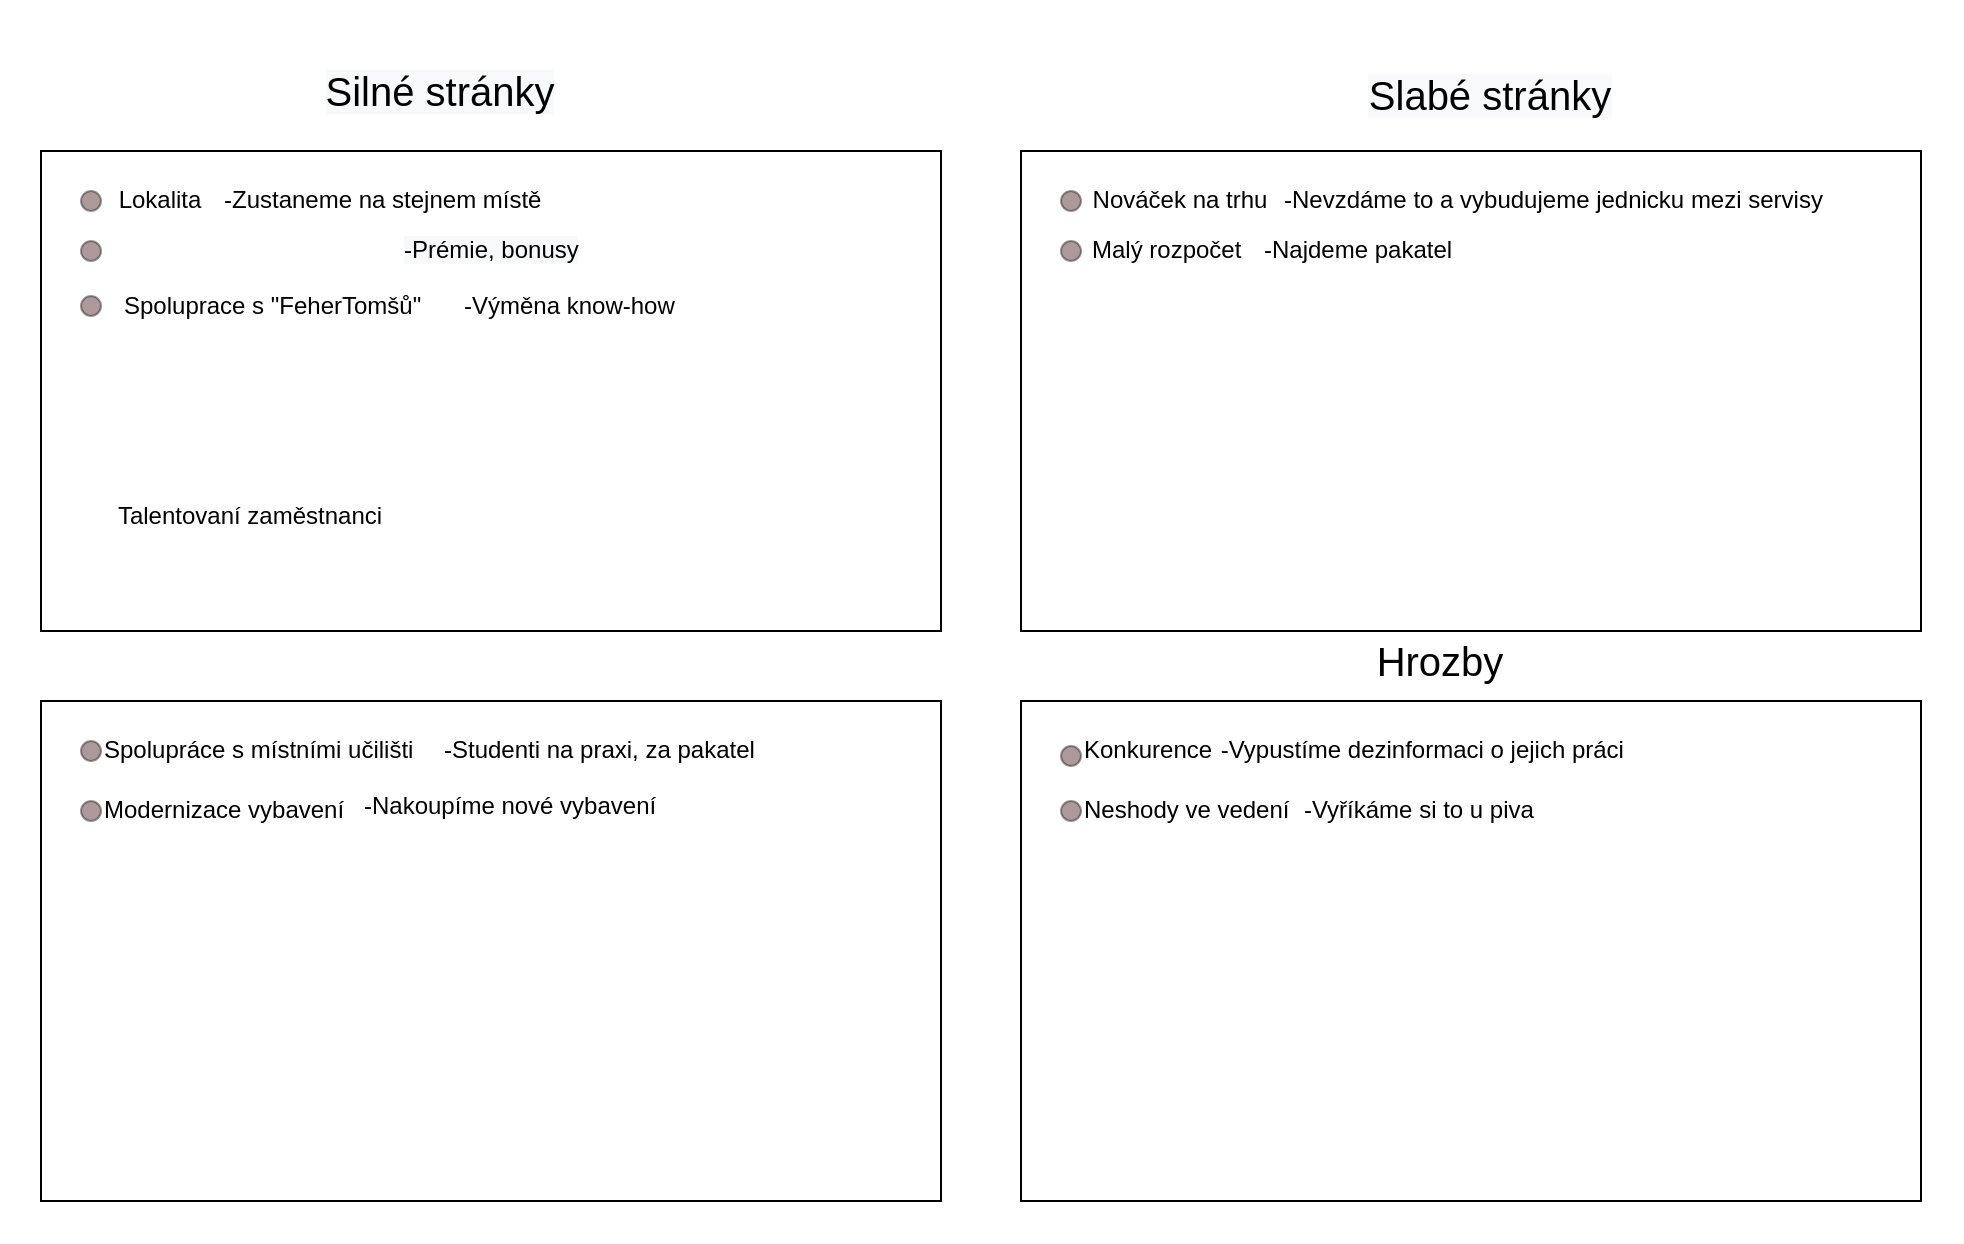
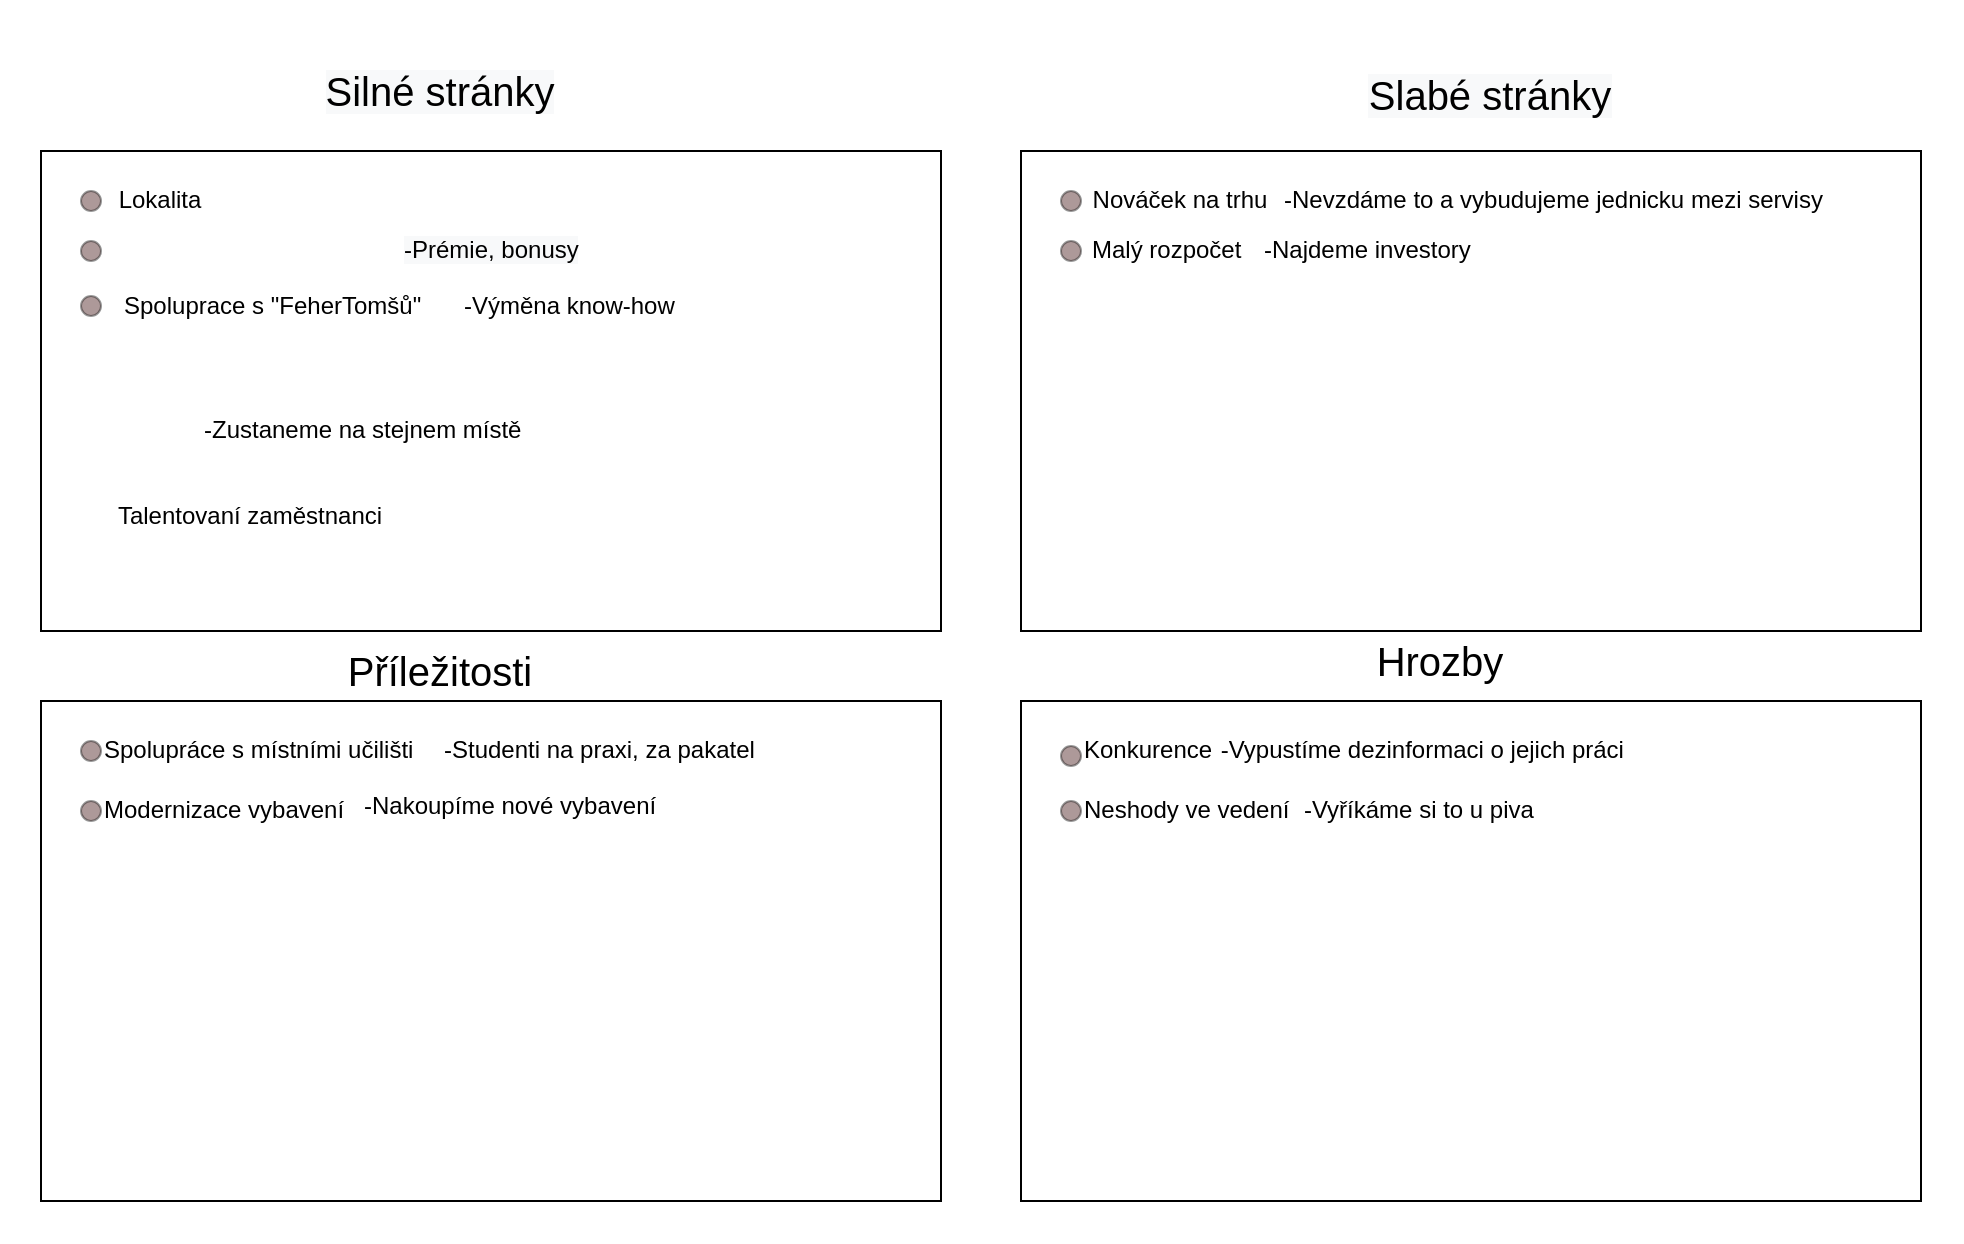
node "-Zustaneme na stejnem místě": moved (421, 201) -> (401, 431)
node "-Najdeme pakatel": label "-Najdeme pakatel" -> "-Najdeme investory"
node "Příležitosti": added
